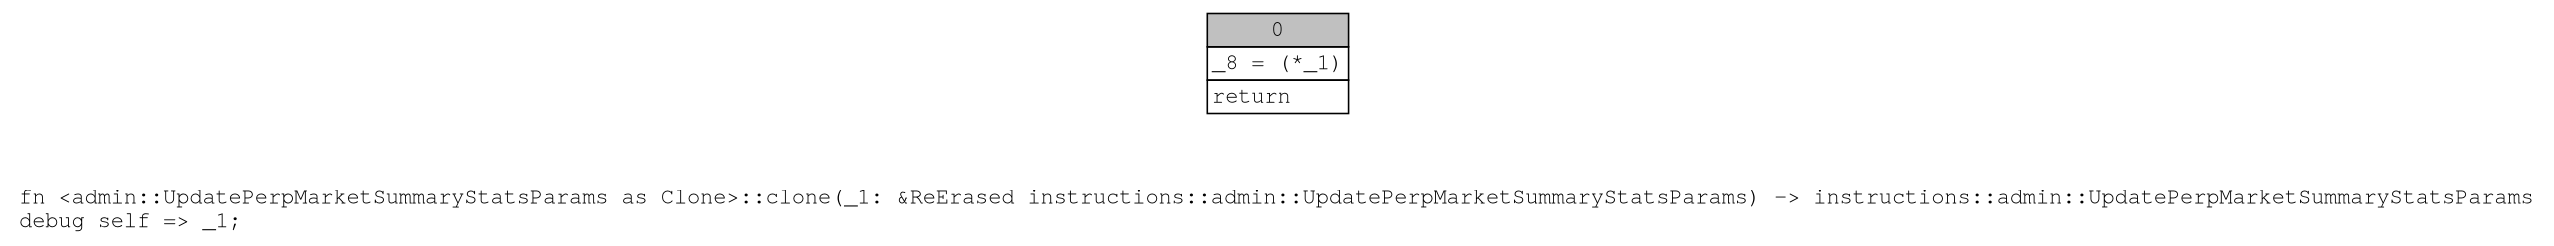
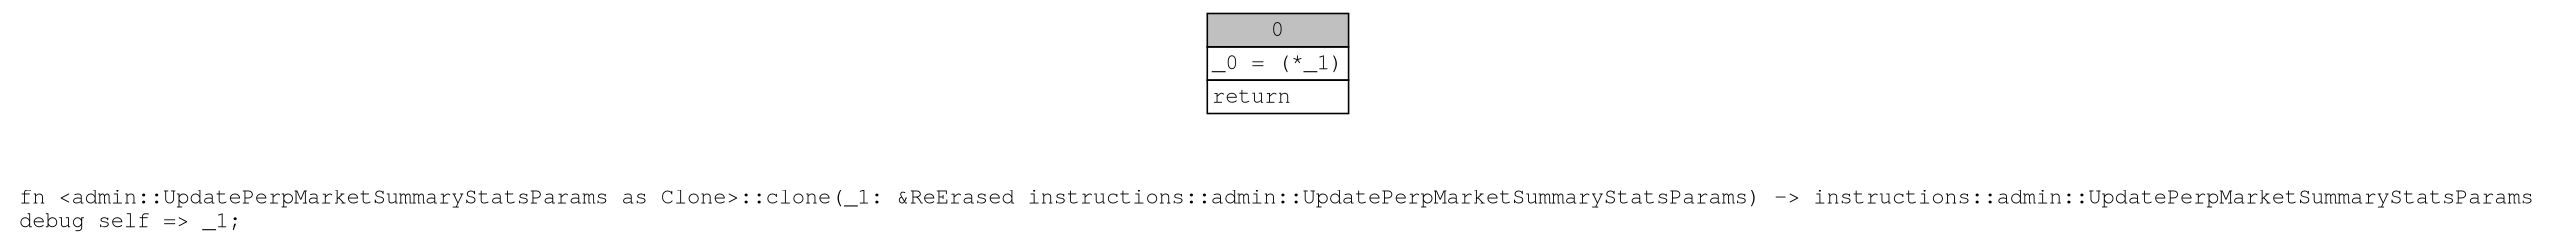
node "0": text "_8 = (*_1)" -> "_0 = (*_1)"
